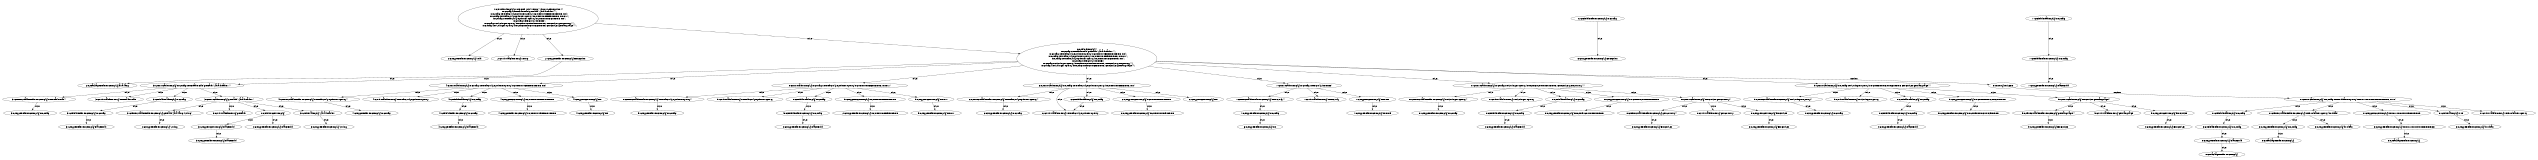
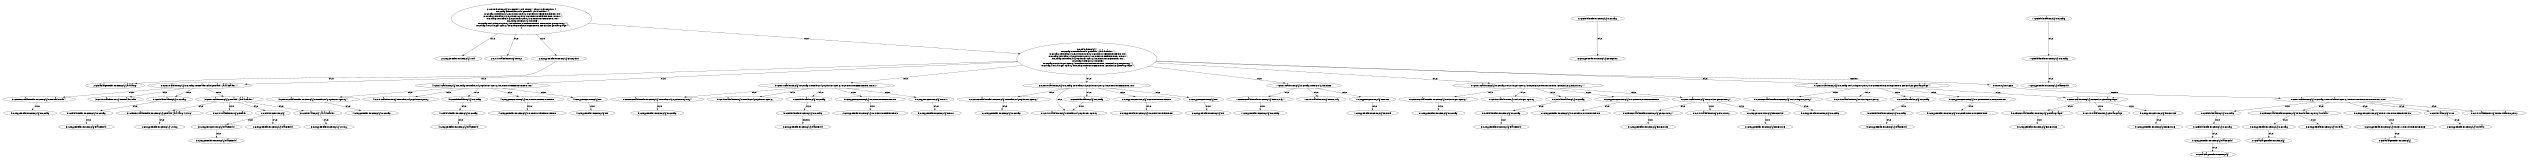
edge "7:CtTypeReferenceImpl@mConfig" -> "6:CtTypeReferenceImpl@NL": now "6:CtTypeAccessImpl@NL" -> "6:CtTypeReferenceImpl@NL"
edge "5:CtFieldReferenceImpl@mConfig" -> "5:CtTypeReferenceImpl@PlaceHold": label "AST" -> "Action"
